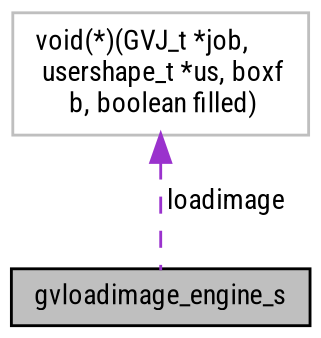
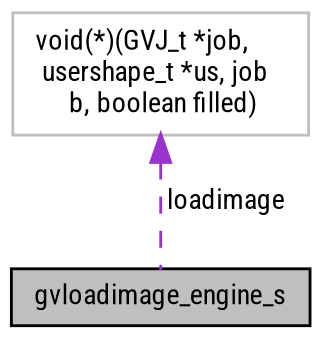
node "void(*)(GVJ_t *job, usershape_t *us, boxf b, boolean filled)": label "void(*)(GVJ_t *job, usershape_t *us, boxf b, boolean filled)" -> "void(*)(GVJ_t *job, usershape_t *us, job b, boolean filled)"
